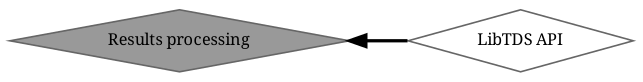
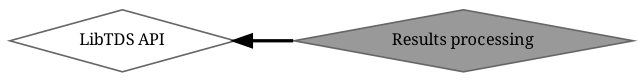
edge "LibTDS API" -> "Results processing": reversed
